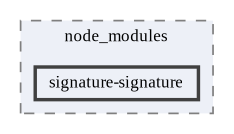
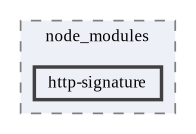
node "signature-signature": label "signature-signature" -> "http-signature"
